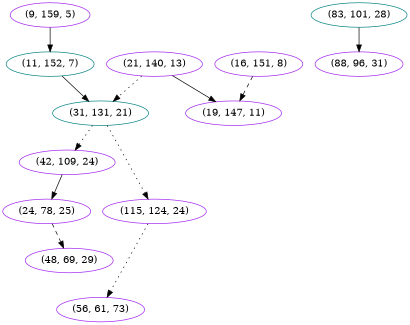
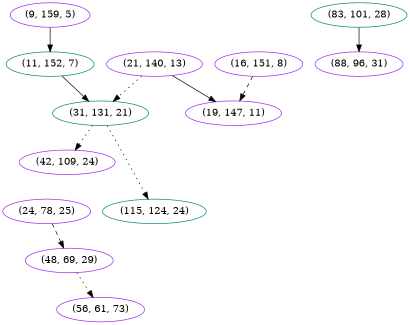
edge "(42, 109, 24)" -> "(24, 78, 25)": removed
node "(115, 124, 24)": color purple -> teal
edge "(115, 124, 24)" -> "(56, 61, 73)": now "(48, 69, 29)" -> "(56, 61, 73)"
